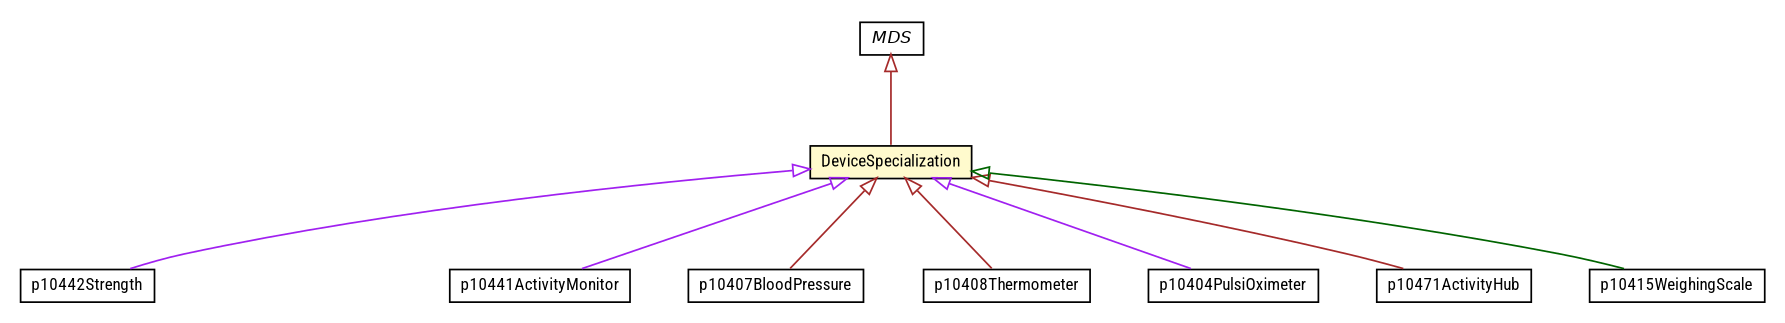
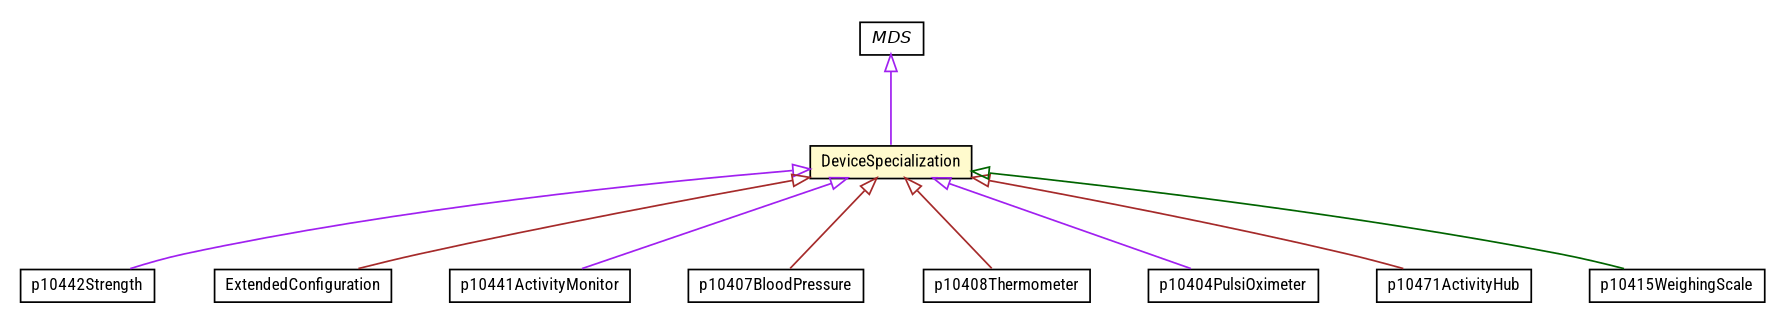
edge "DeviceSpecialization" -> "MDS": color brown -> purple
node "ExtendedConfiguration": added
